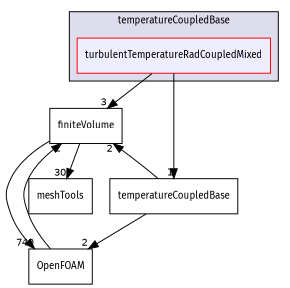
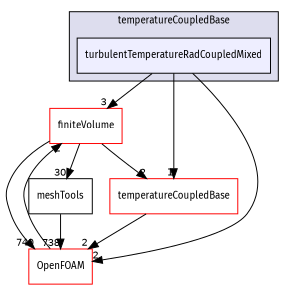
node "turbulentTemperatureRadCoupledMixed": color red -> black
node "finiteVolume": color black -> red
edge "temperatureCoupledBase" -> "finiteVolume": reversed
node "temperatureCoupledBase": color black -> red
edge "turbulentTemperatureRadCoupledMixed" -> "OpenFOAM": added
edge "meshTools" -> "OpenFOAM": added
node "OpenFOAM": color black -> red
